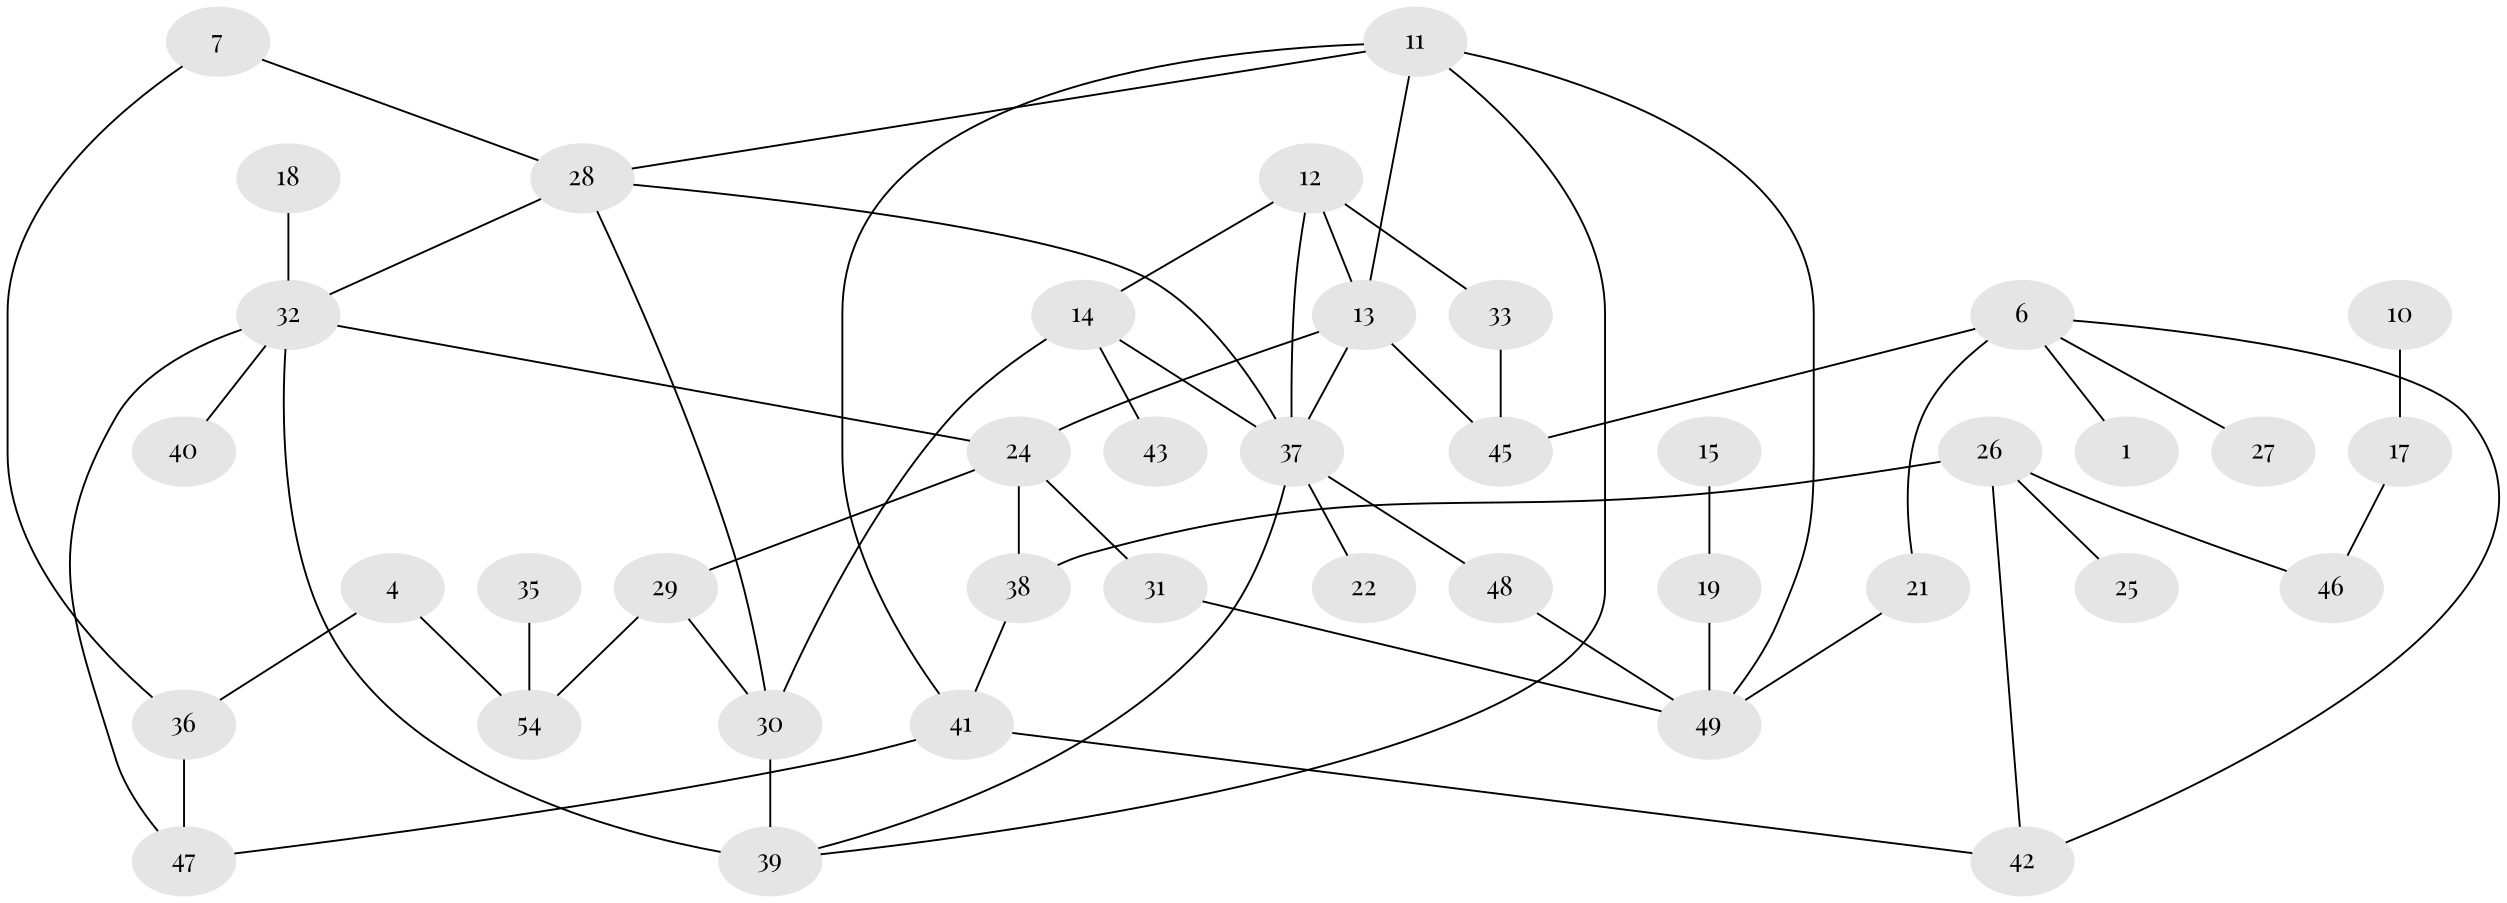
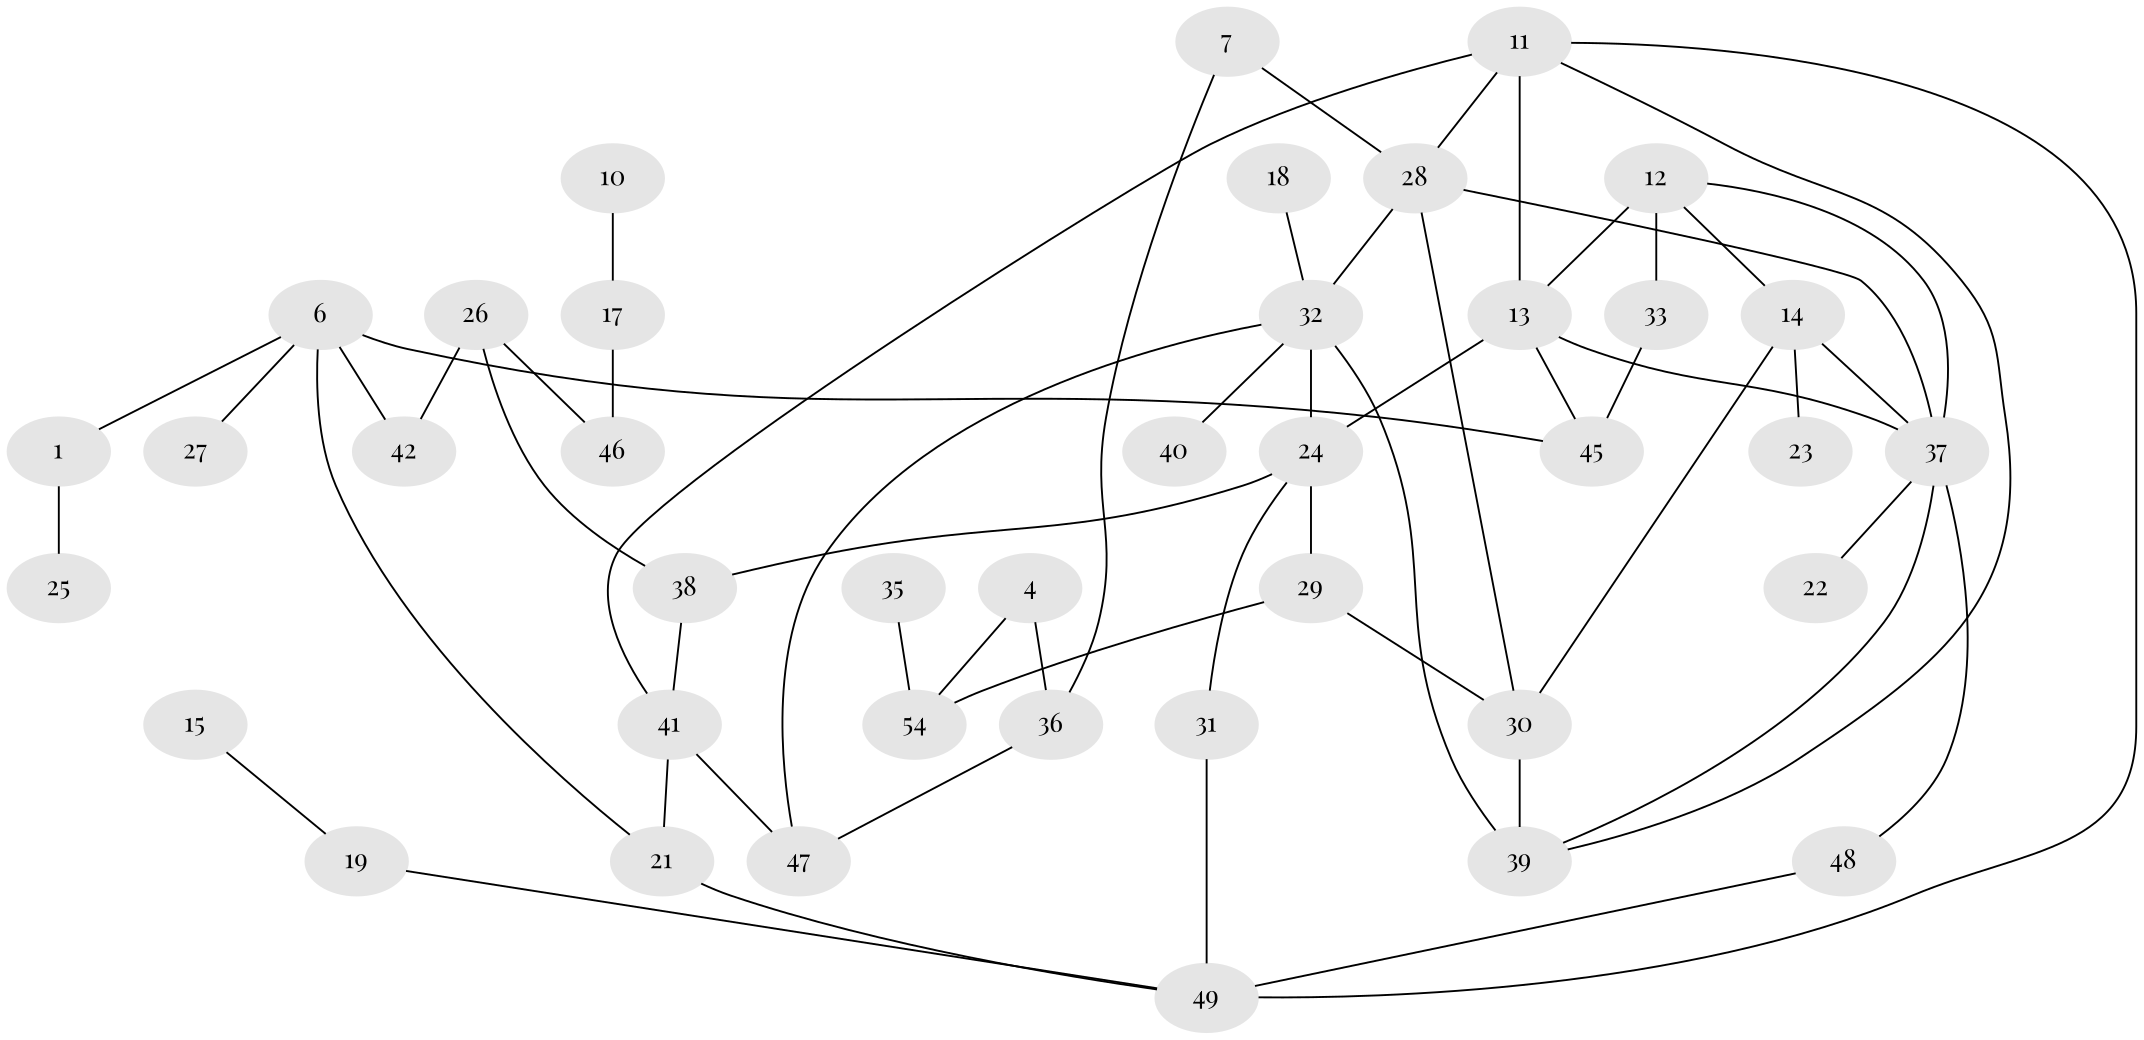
node "43": label "43" -> "23"
edge "26" -- "25": now "1" -- "25"
edge "41" -- "42": now "41" -- "21"
